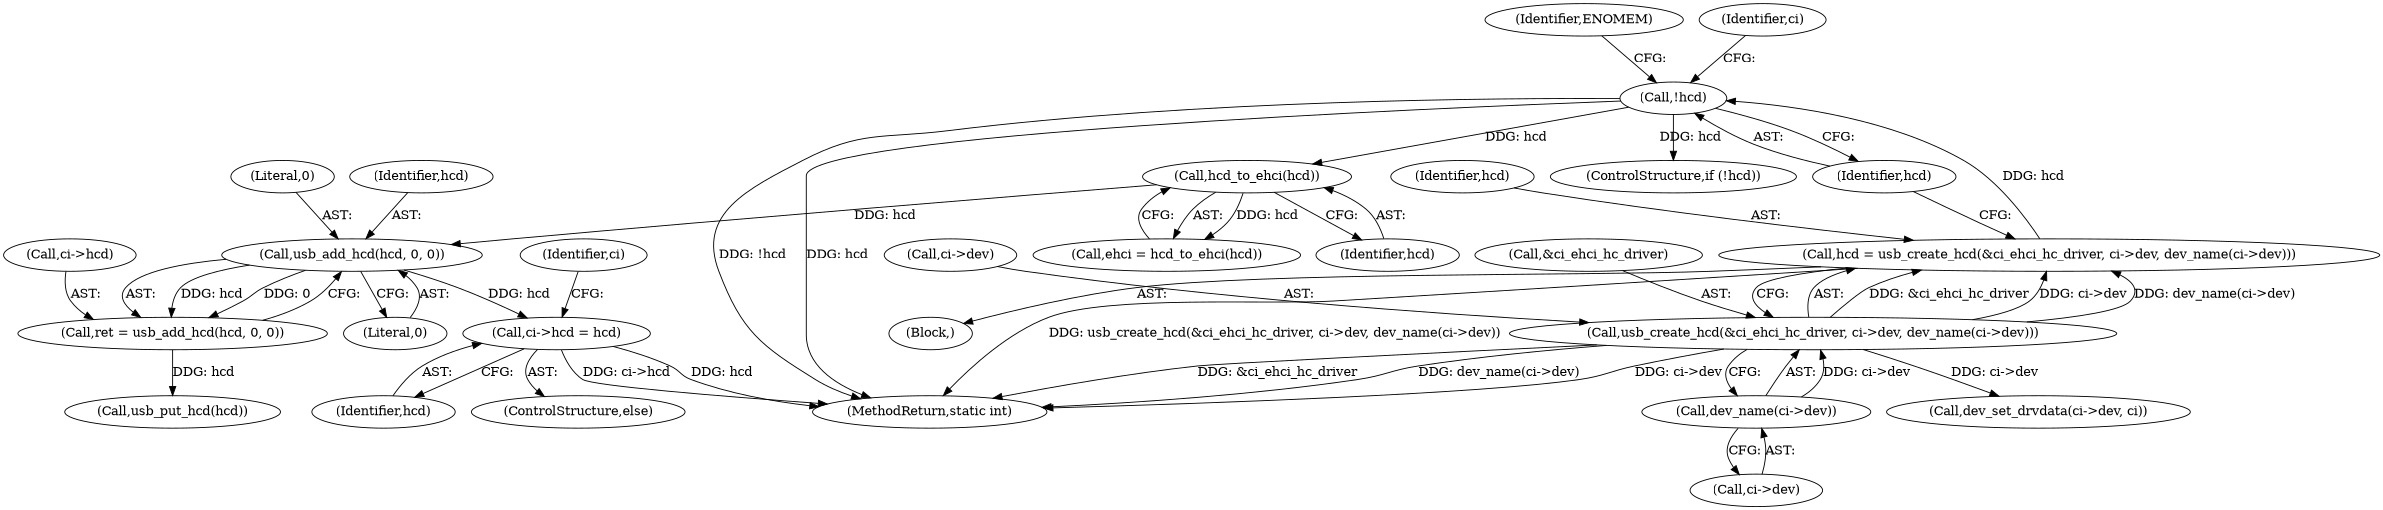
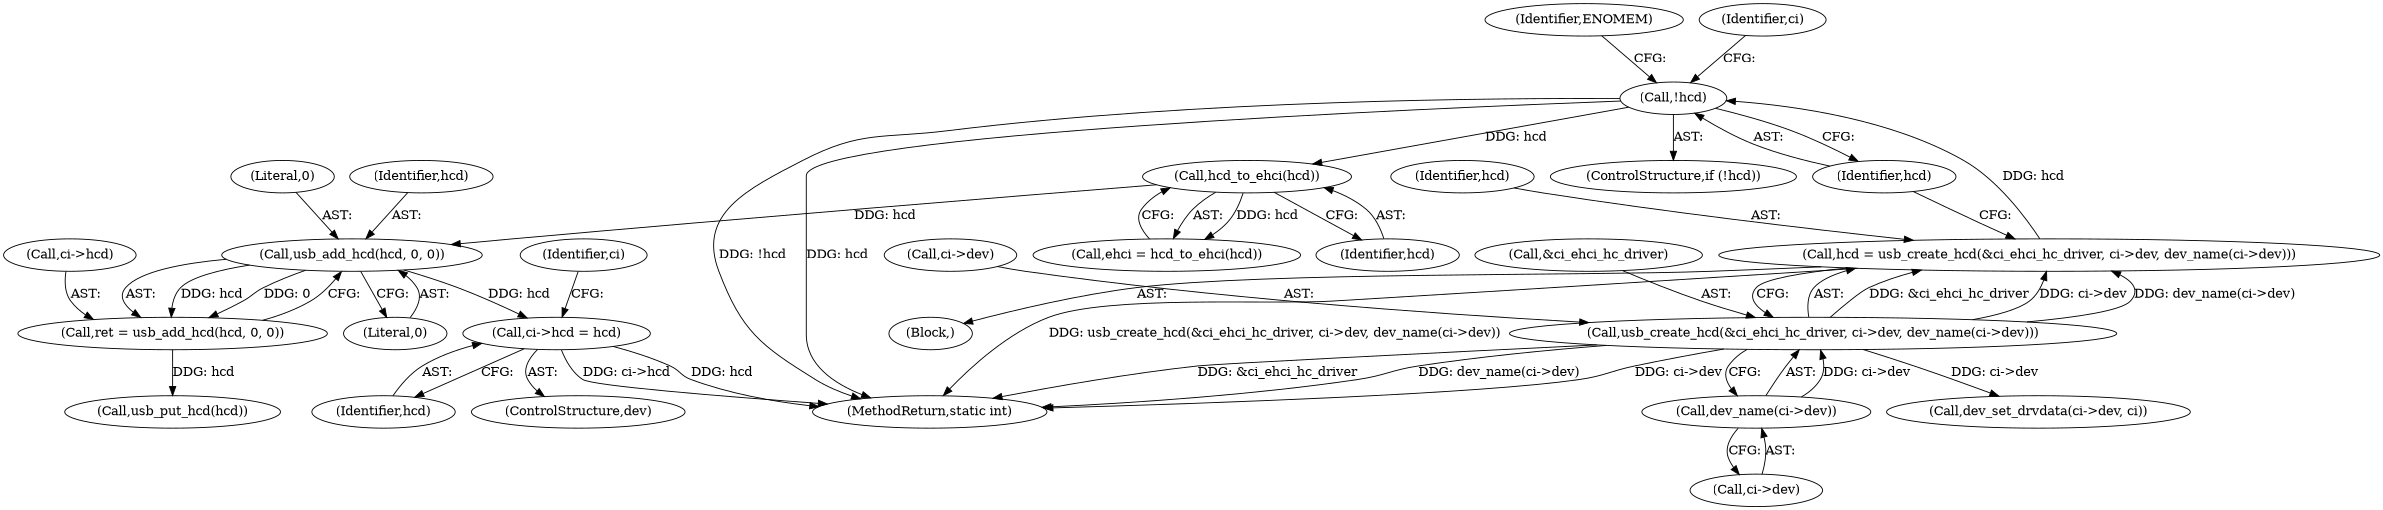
edge "(Call,!hcd)" -> "(ControlStructure,if (!hcd))": label "DDG: hcd" -> "AST: "
node "(ControlStructure,else)": label "(ControlStructure,else)" -> "(ControlStructure,dev)"
